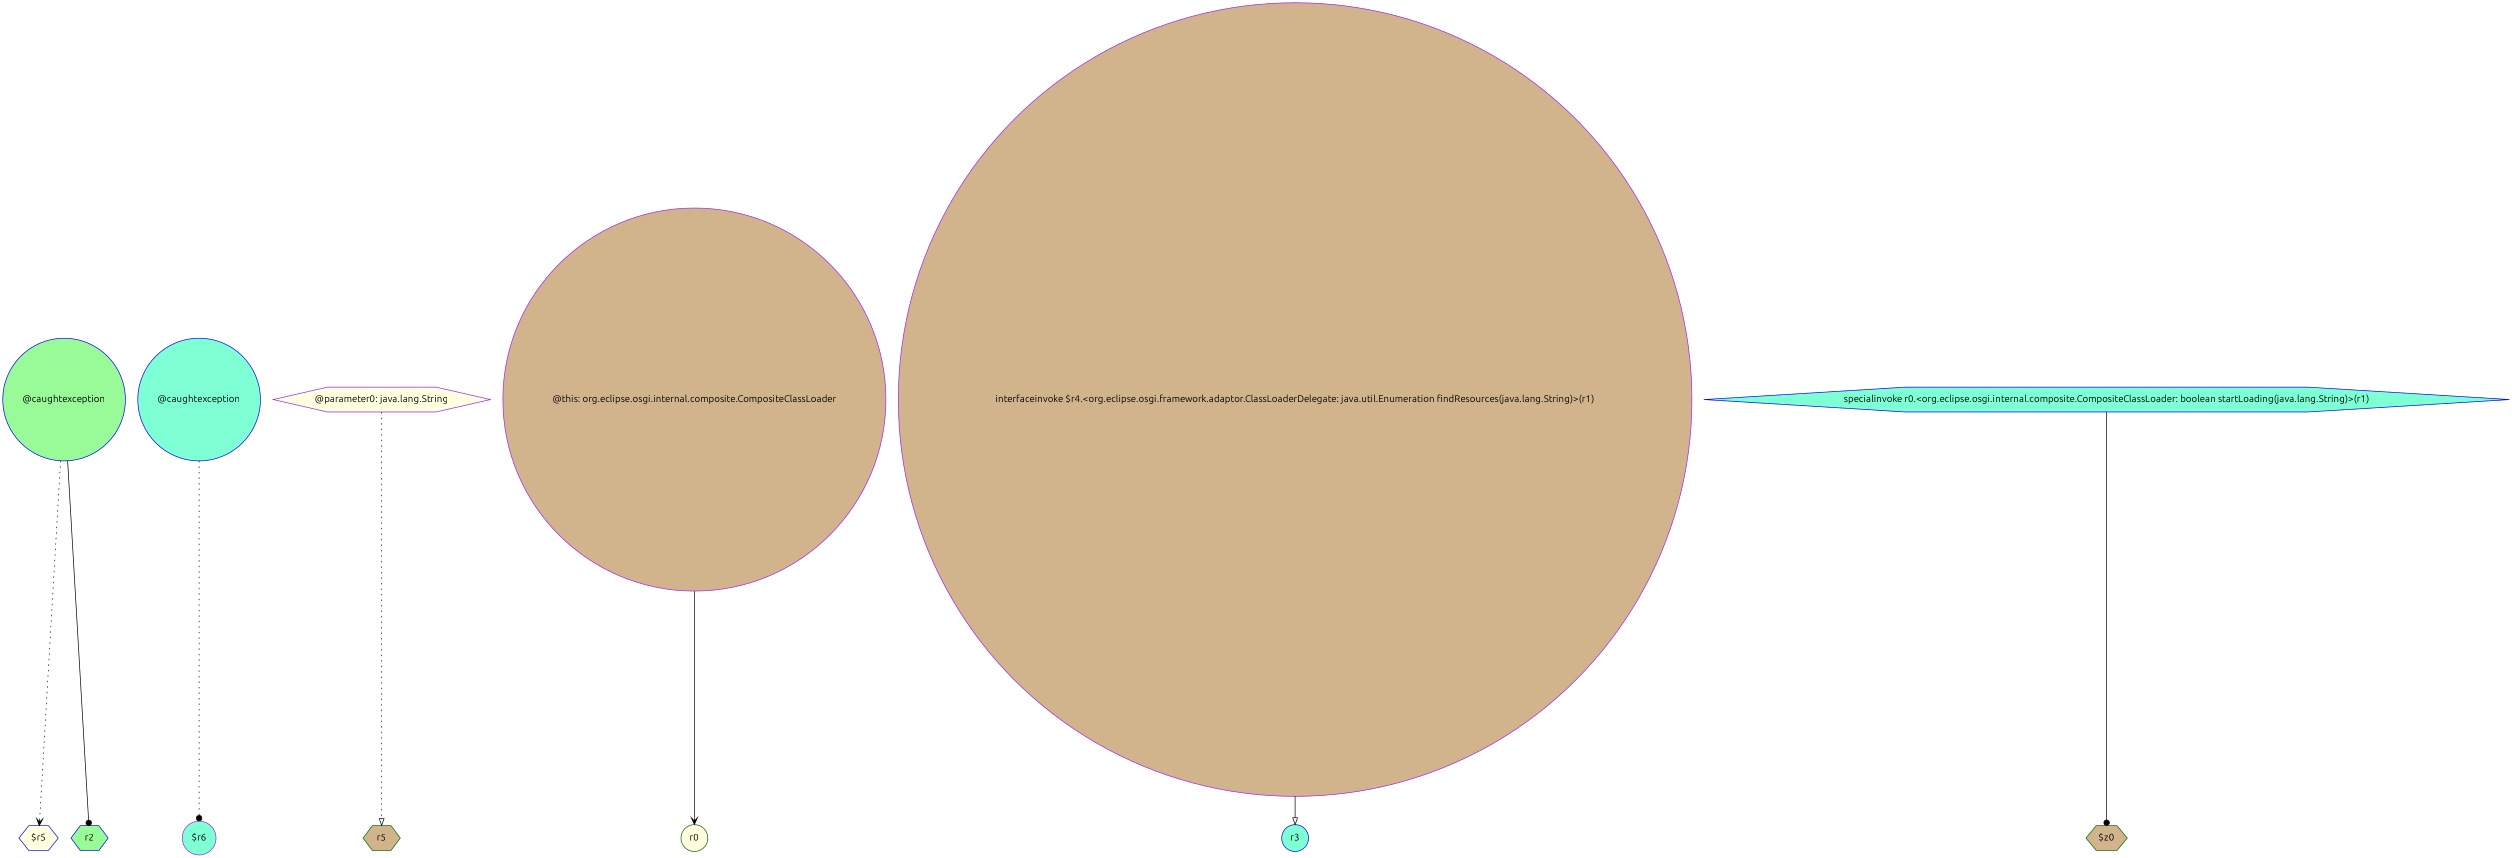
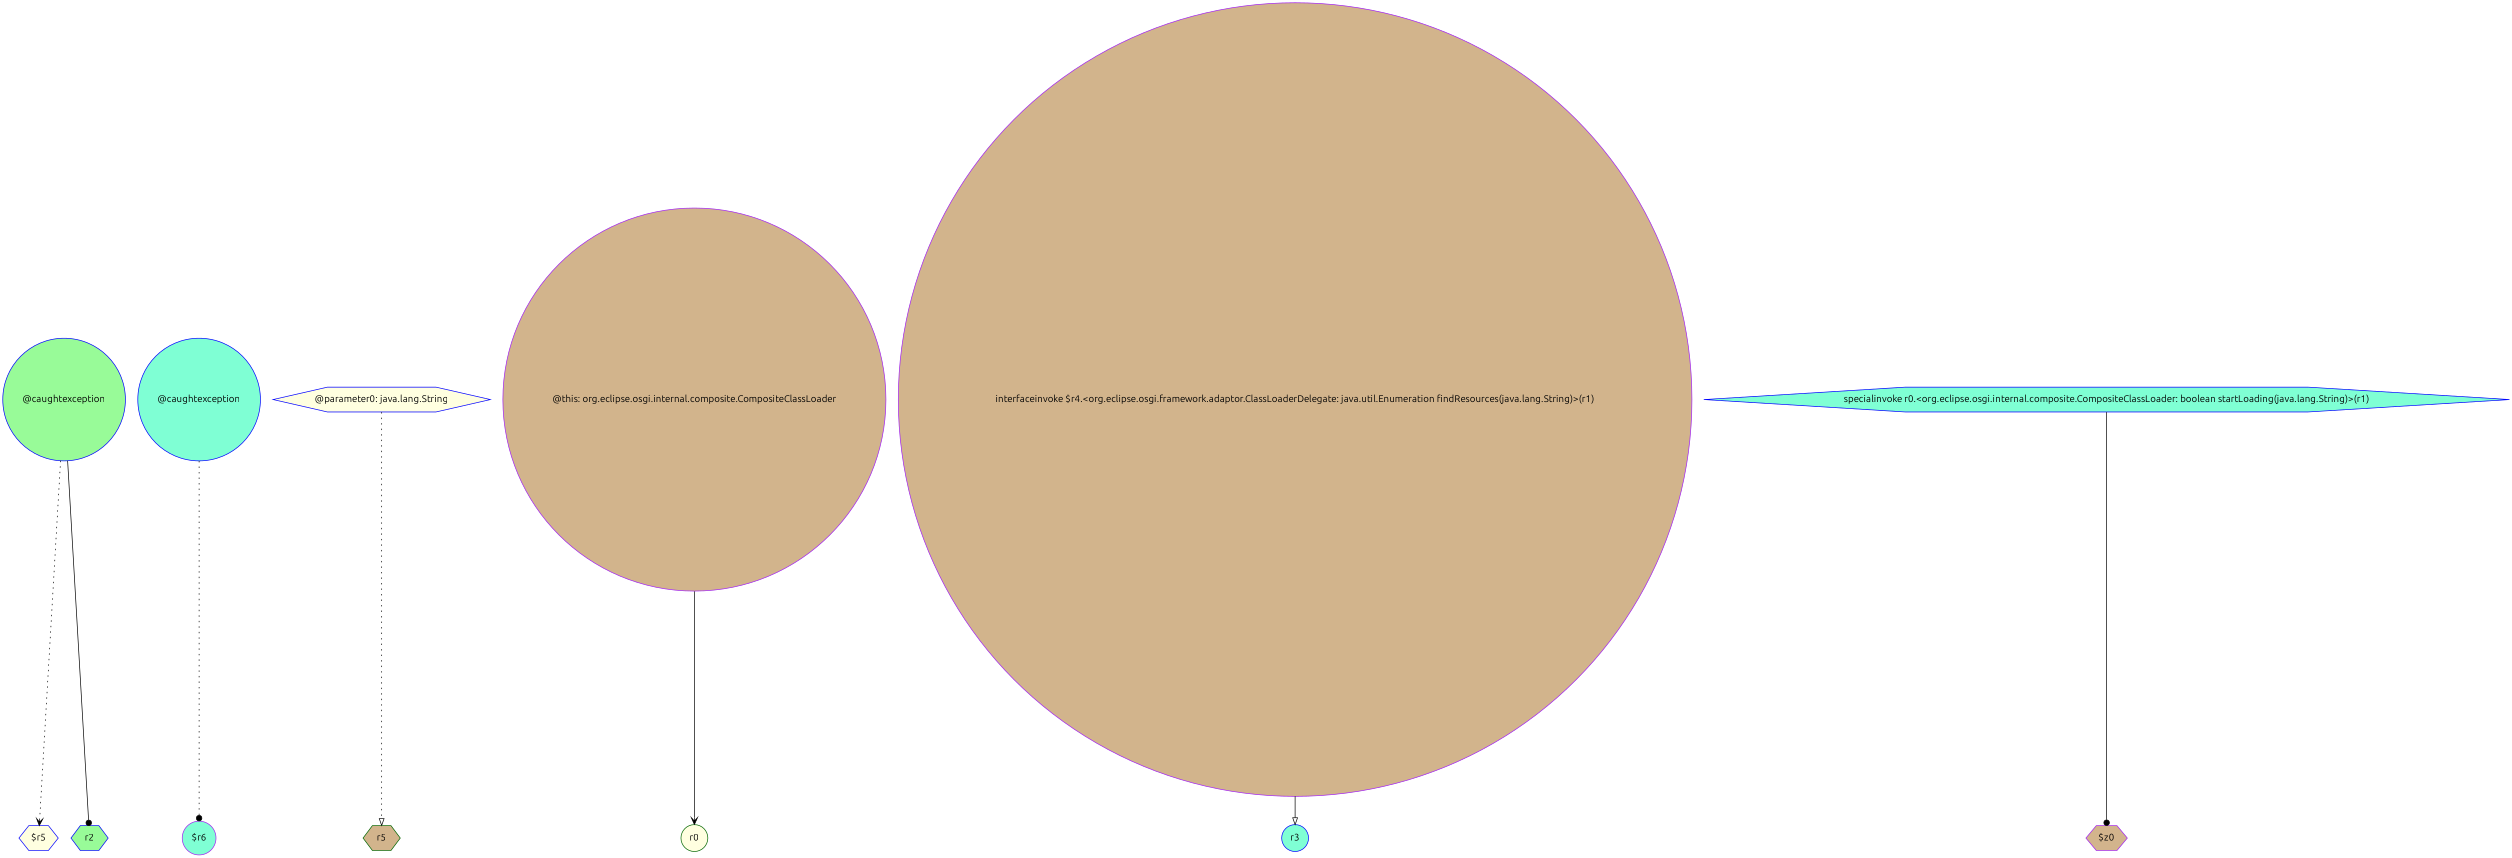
node "@parameter0: java.lang.String": color purple -> blue
node "$z0": color darkgreen -> purple
